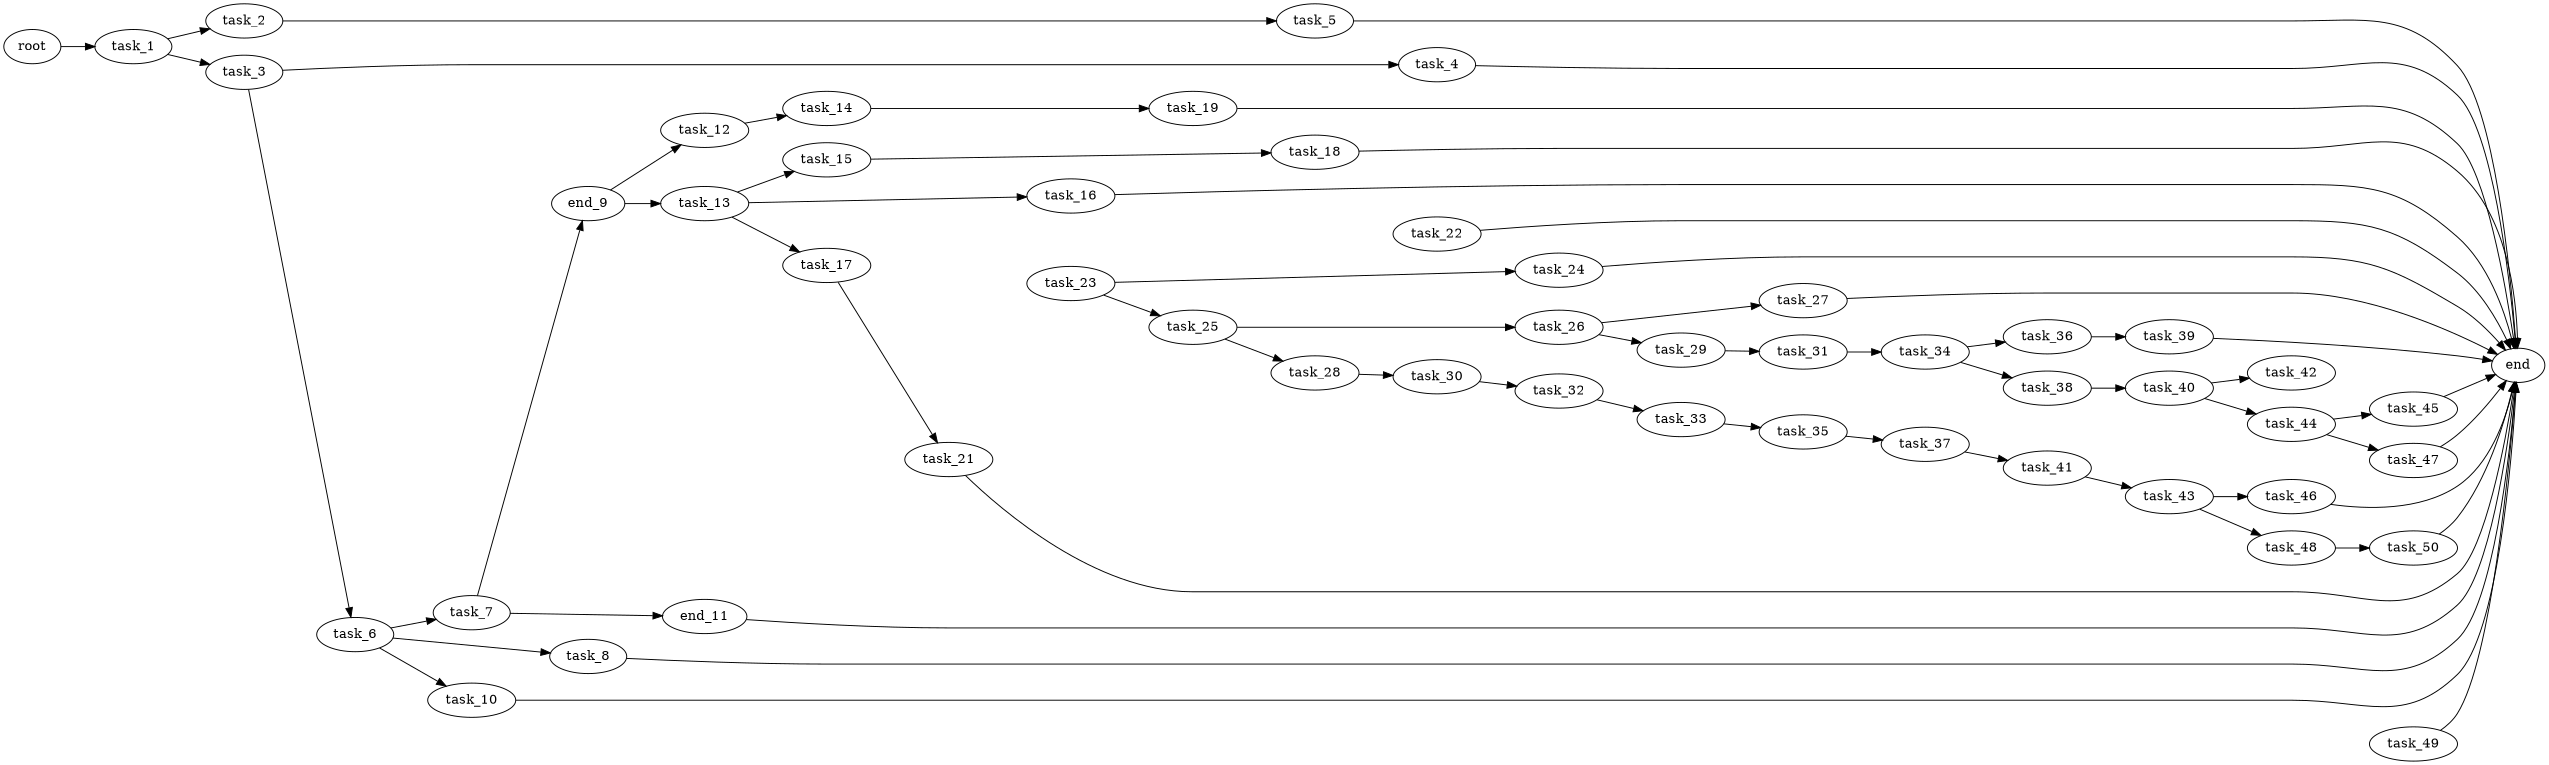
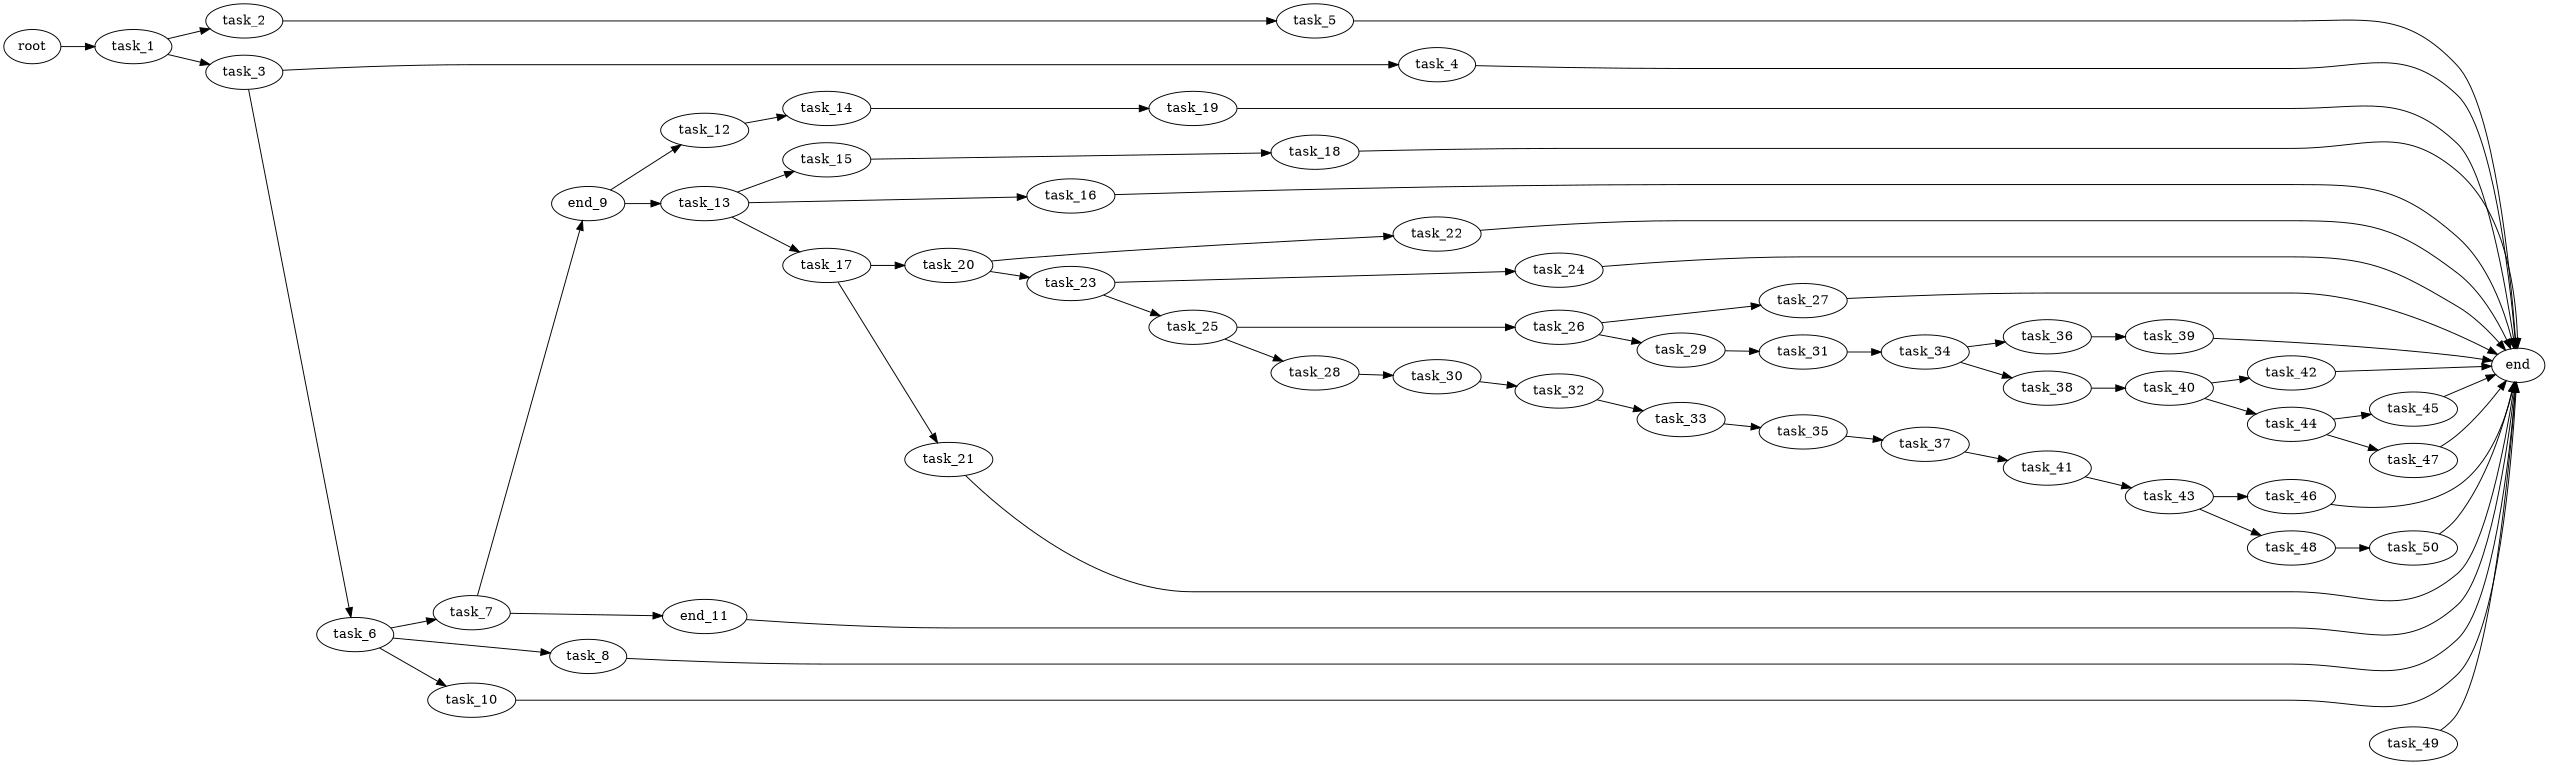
node "task_20": added
edge "task_42" -> "end": added
